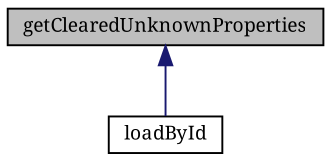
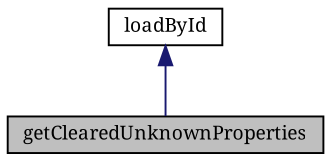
edge "loadById" -> "getClearedUnknownProperties": reversed
